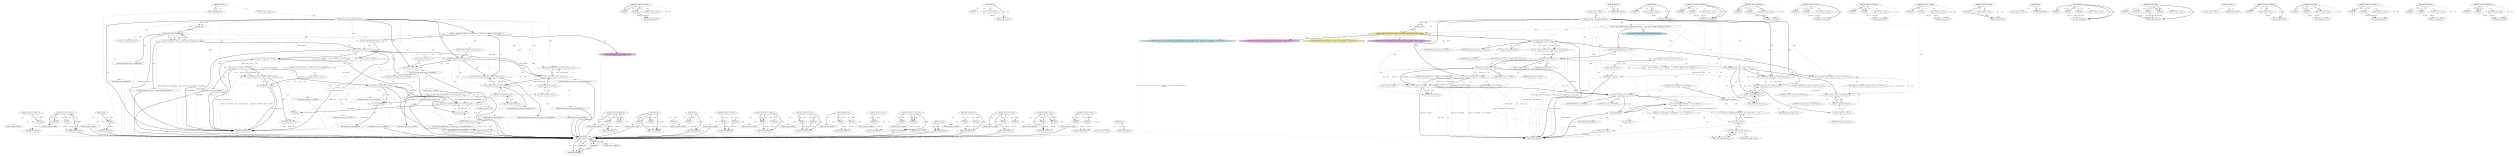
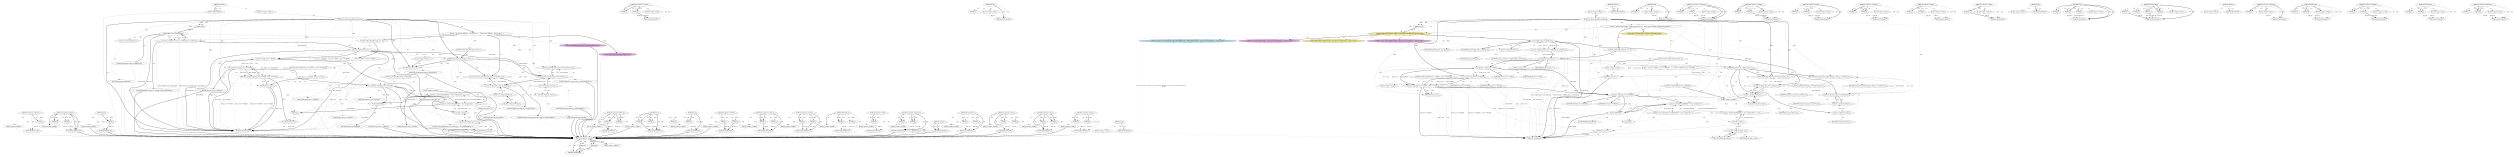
node "<(LOCAL,input_event[4] inputs: input_event[4])<SUB>5</SUB>>": fillcolor lightblue -> khaki
node "<(LOCAL,input_event[4] inputs: input_event[4])<SUB>2</SUB>>": added
